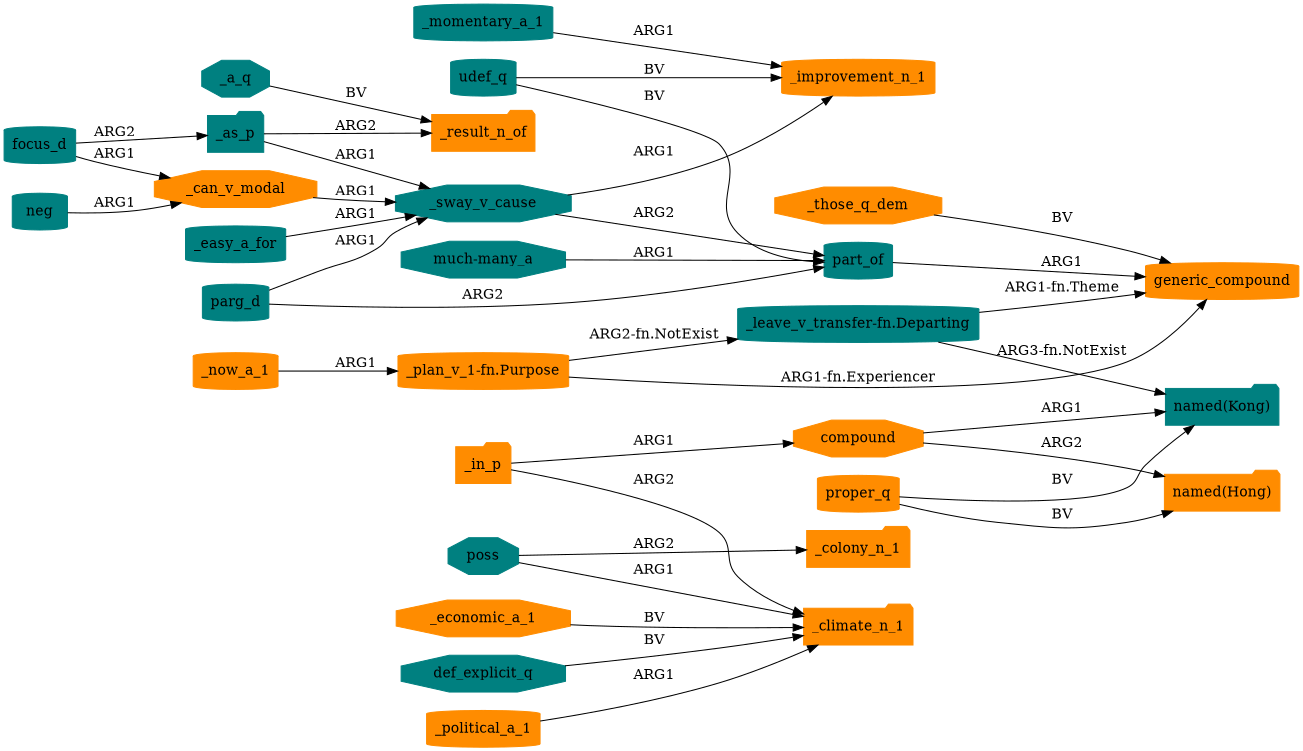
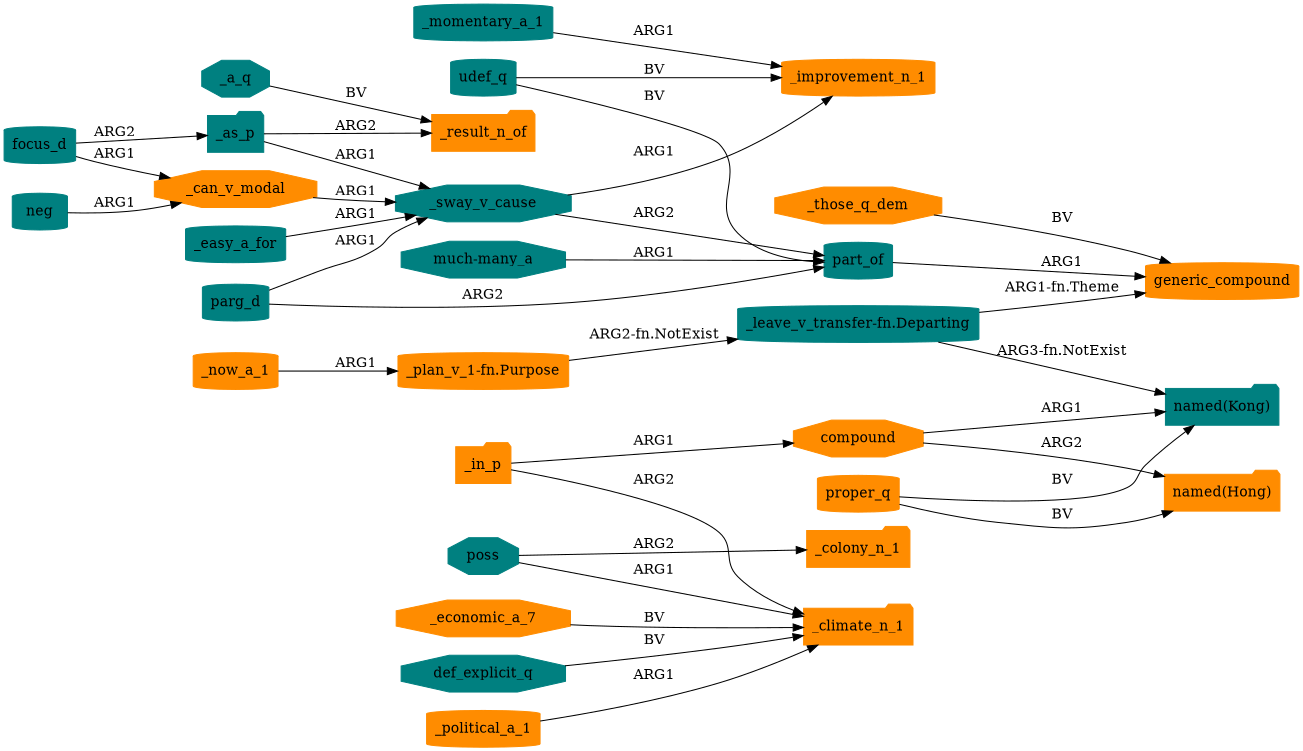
edge "_plan_v_1-fn.Purpose" -> "generic_compound": removed, label "ARG1-fn.Experiencer"
node "_economic_a_1": label "_economic_a_1" -> "_economic_a_7"
